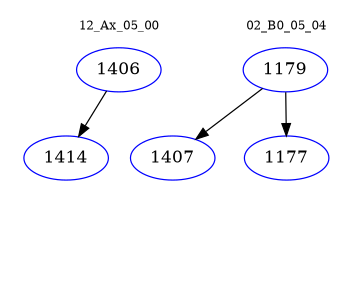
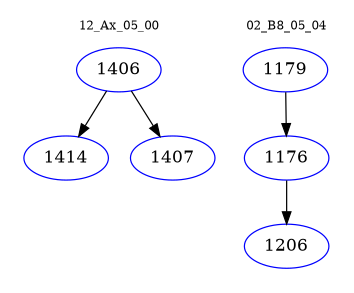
cluster "02_B0_05_04": label "02_B0_05_04" -> "02_B8_05_04"
edge "1179" -> "1407": now "1406" -> "1407"
node "1177": label "1177" -> "1176"
node "1206": added
